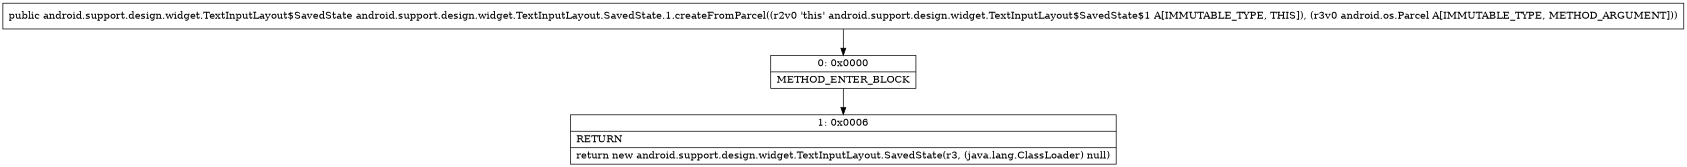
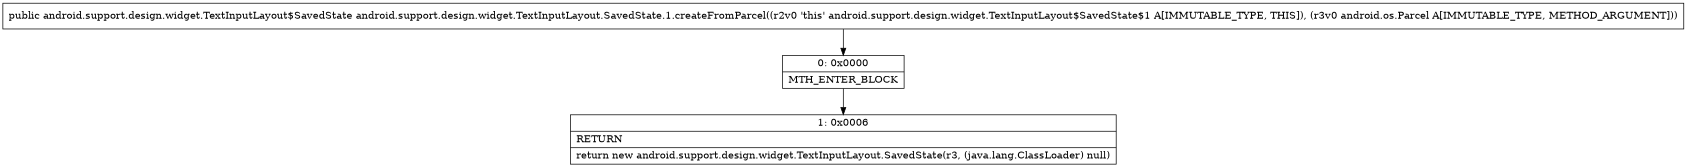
node "0: 0x0000": text "METHOD_ENTER_BLOCK" -> "MTH_ENTER_BLOCK"
